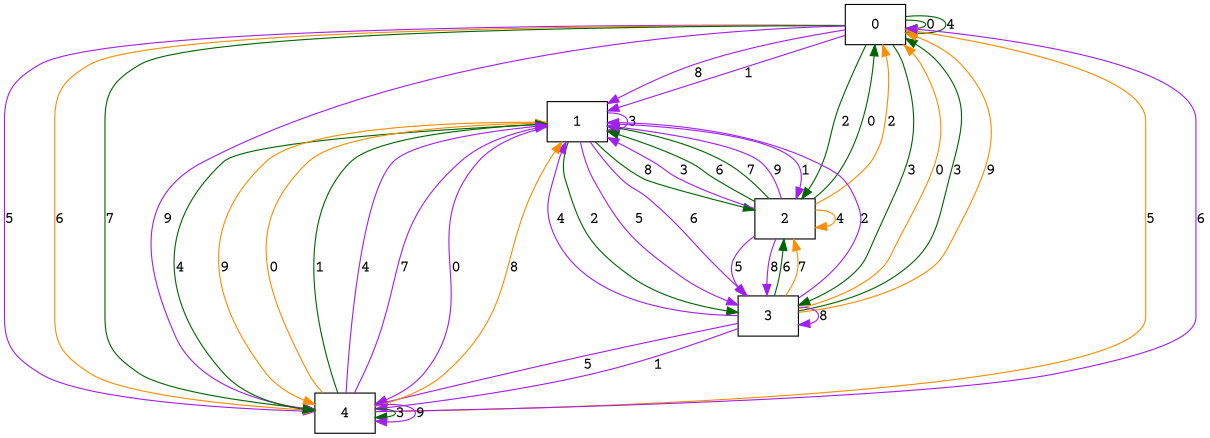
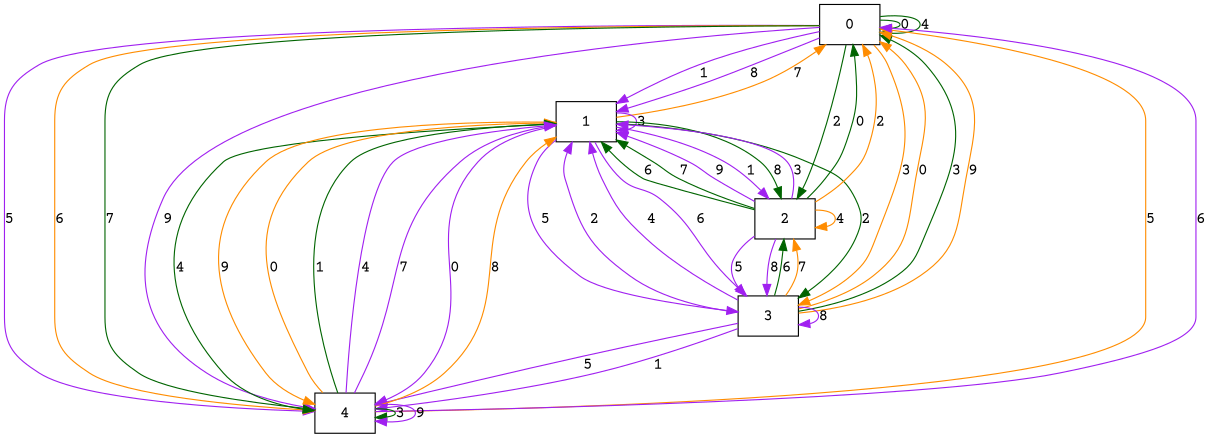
edge "1" -> "0": added, label "7"
edge "0" -> "3": color darkgreen -> darkorange
